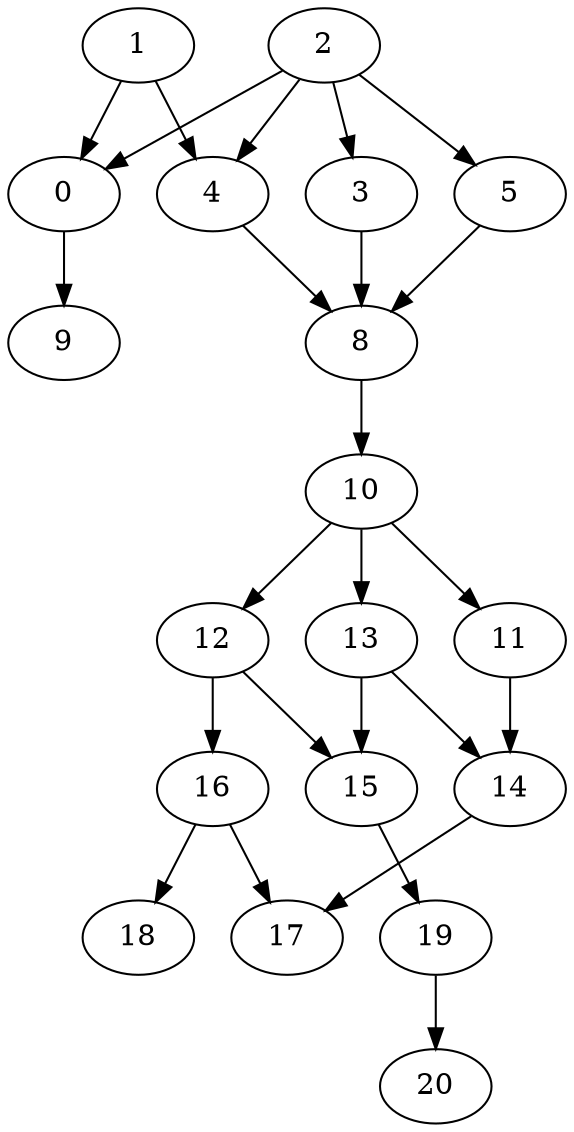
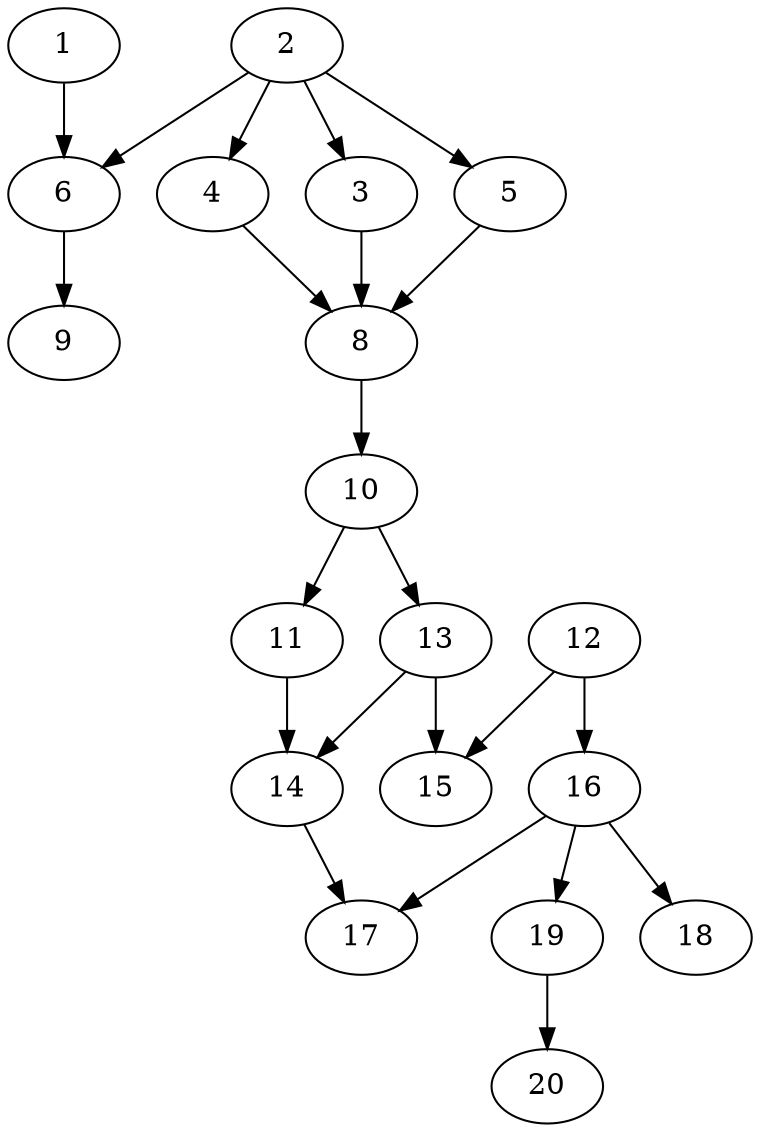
edge "1" -> "4": removed
node "0": label "0" -> "6"
edge "10" -> "12": removed
edge "15" -> "19": now "16" -> "19"
